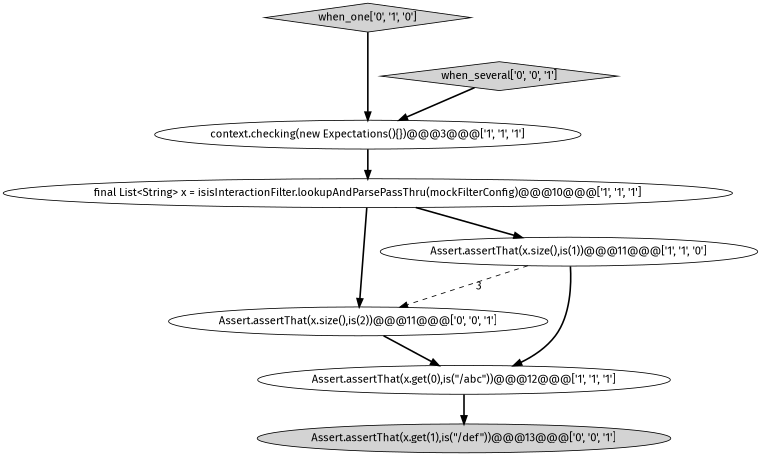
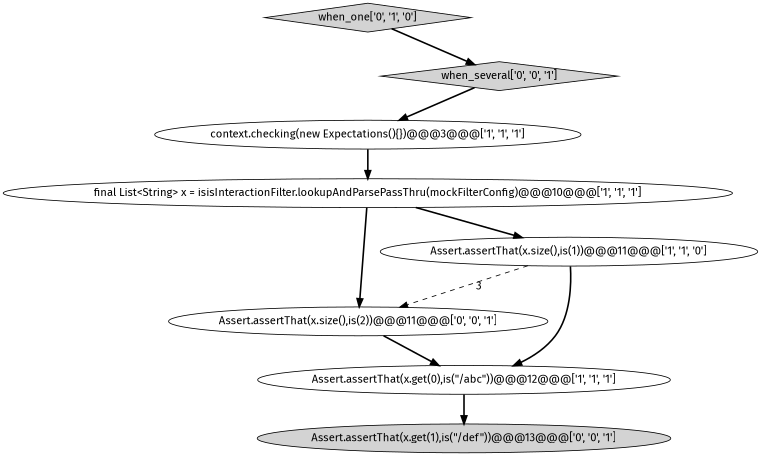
edge "when_one['0', '1', '0']" -> "context.checking(new Expectations(){})@@@3@@@['1', '1', '1']": now "when_one['0', '1', '0']" -> "when_several['0', '0', '1']"
